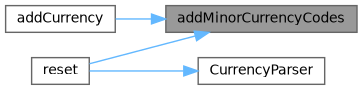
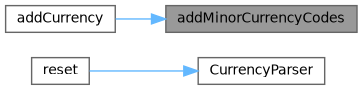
edge "reset" -> "addMinorCurrencyCodes": removed
